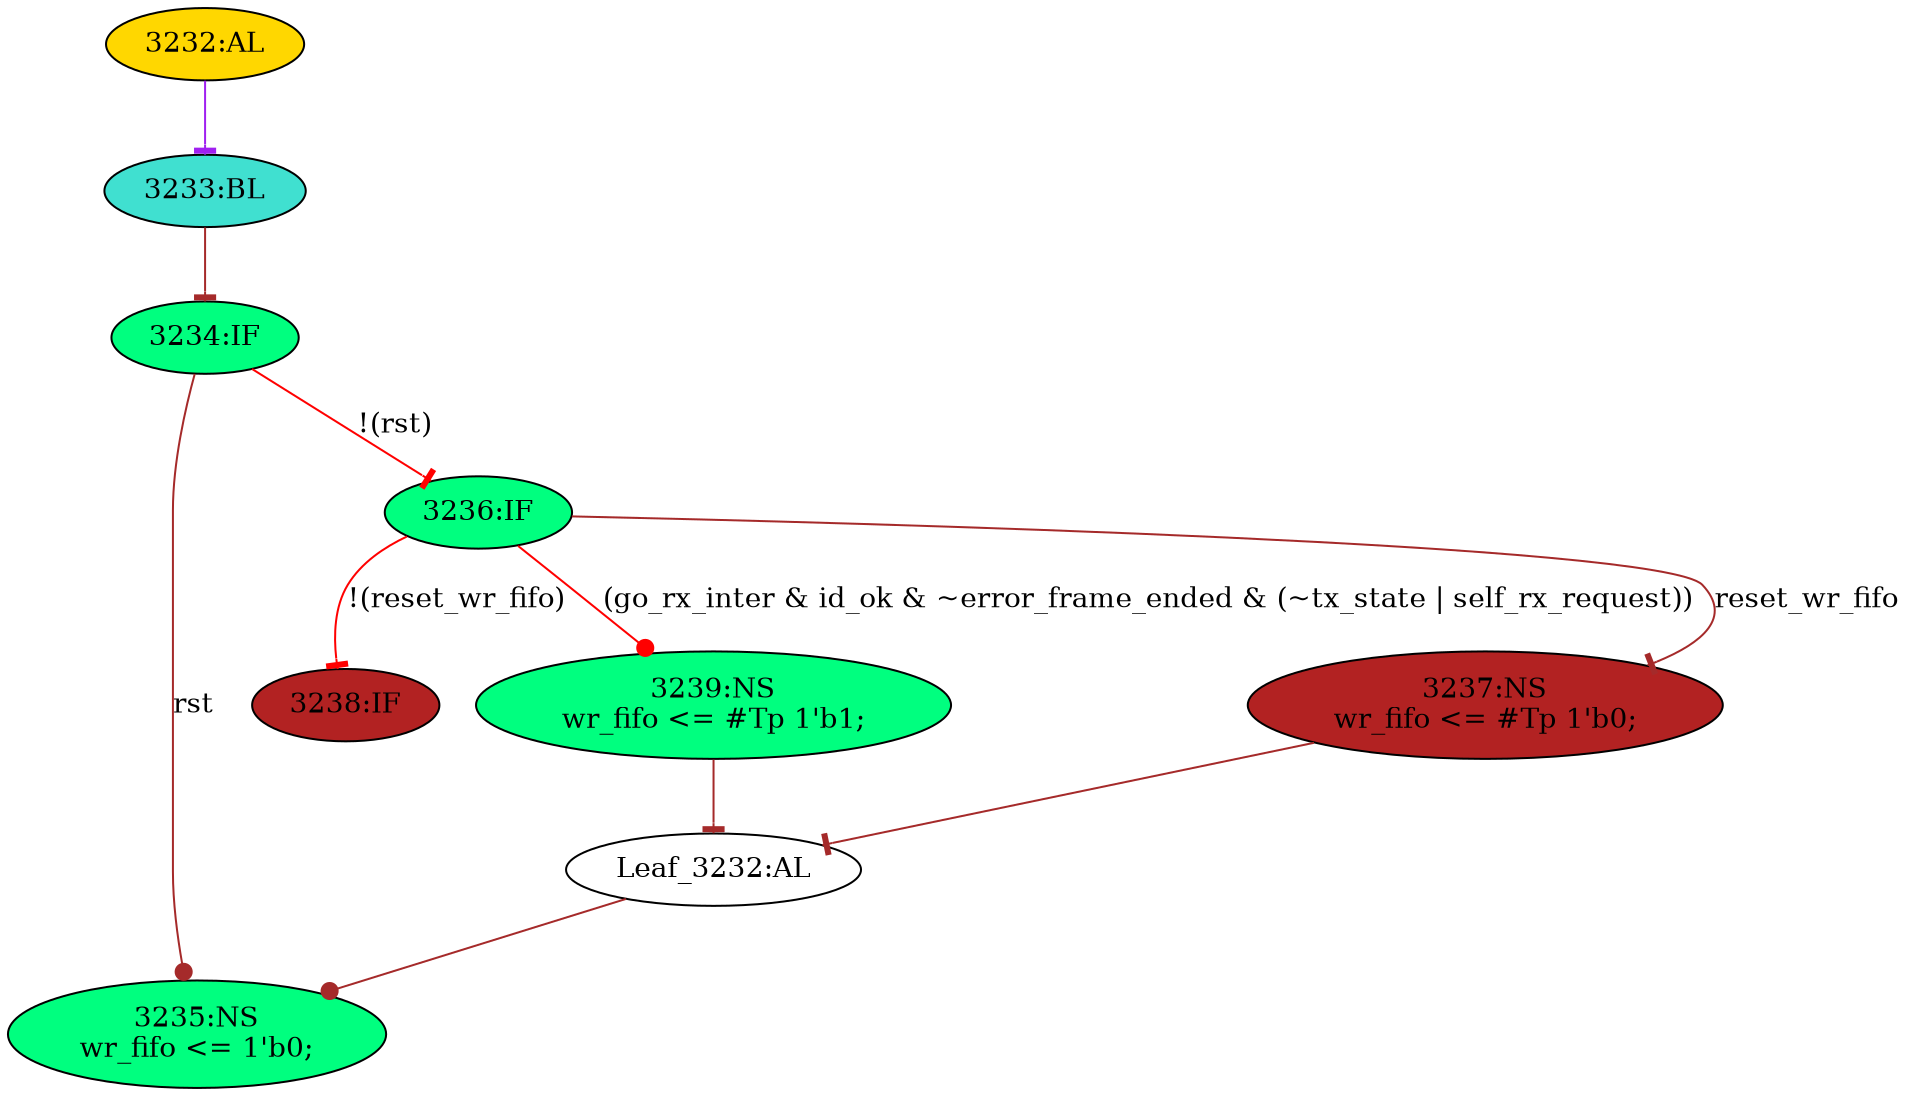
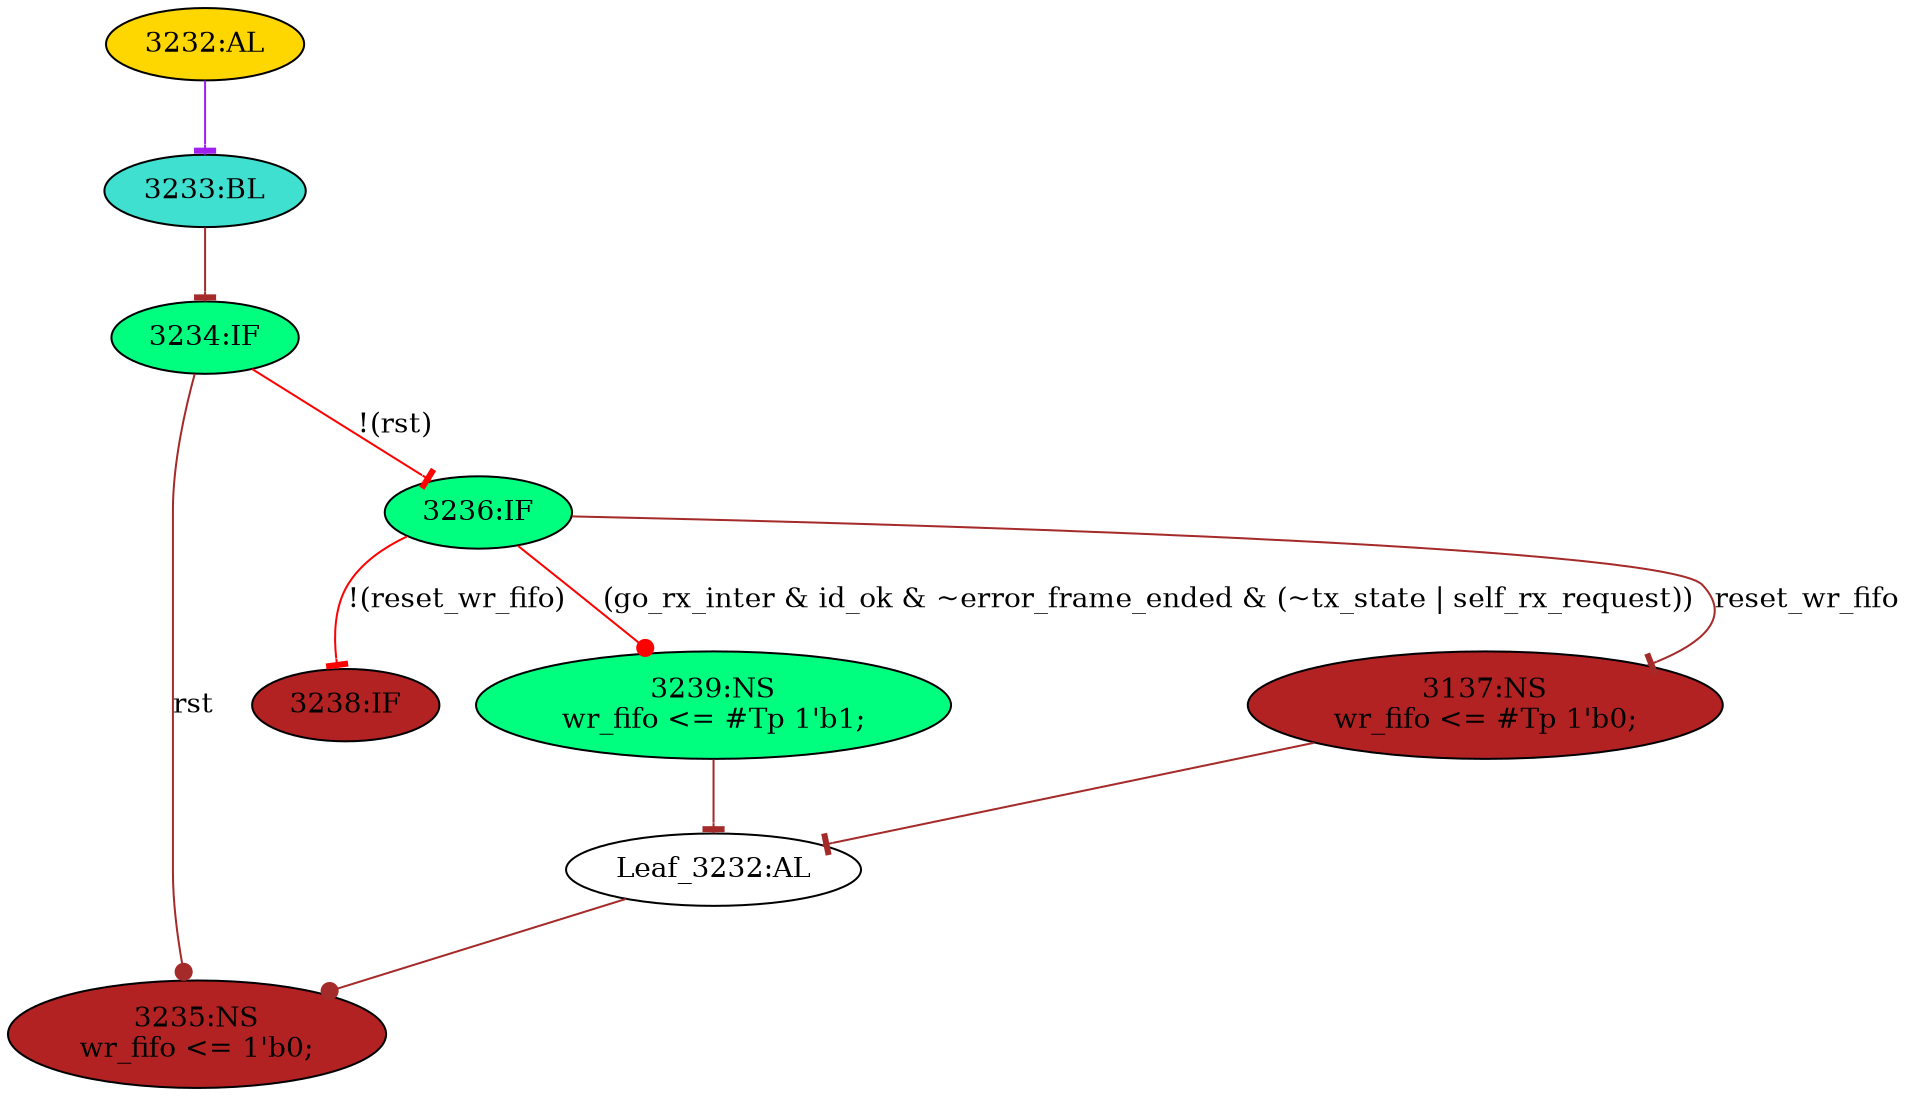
node "3237:NS wr_fifo <= #Tp 1'b0;": label "3237:NS wr_fifo <= #Tp 1'b0;" -> "3137:NS wr_fifo <= #Tp 1'b0;"
node "3235:NS wr_fifo <= 1'b0;": fillcolor springgreen -> firebrick
